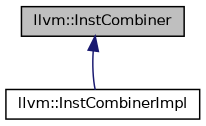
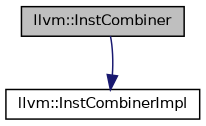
edge "llvm::InstCombinerImpl" -> "llvm::InstCombiner": reversed
